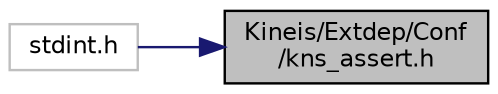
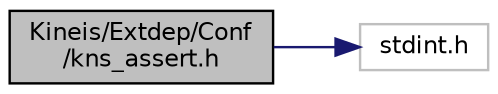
edge "stdint.h" -> "Kineis/Extdep/Conf /kns_assert.h": reversed
